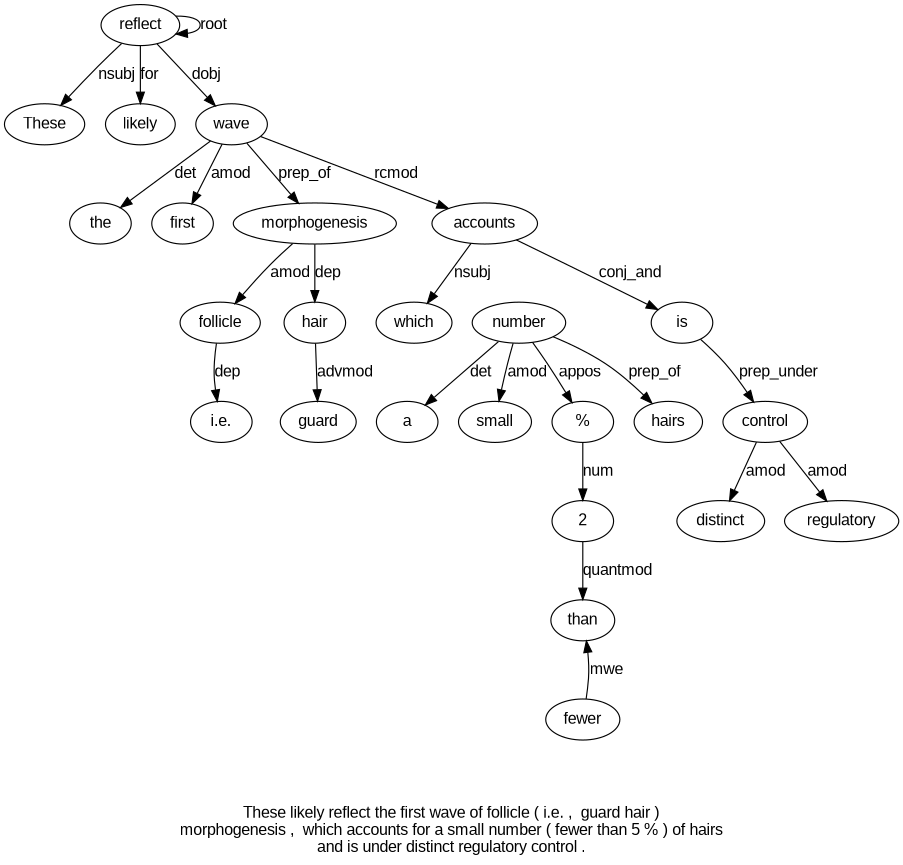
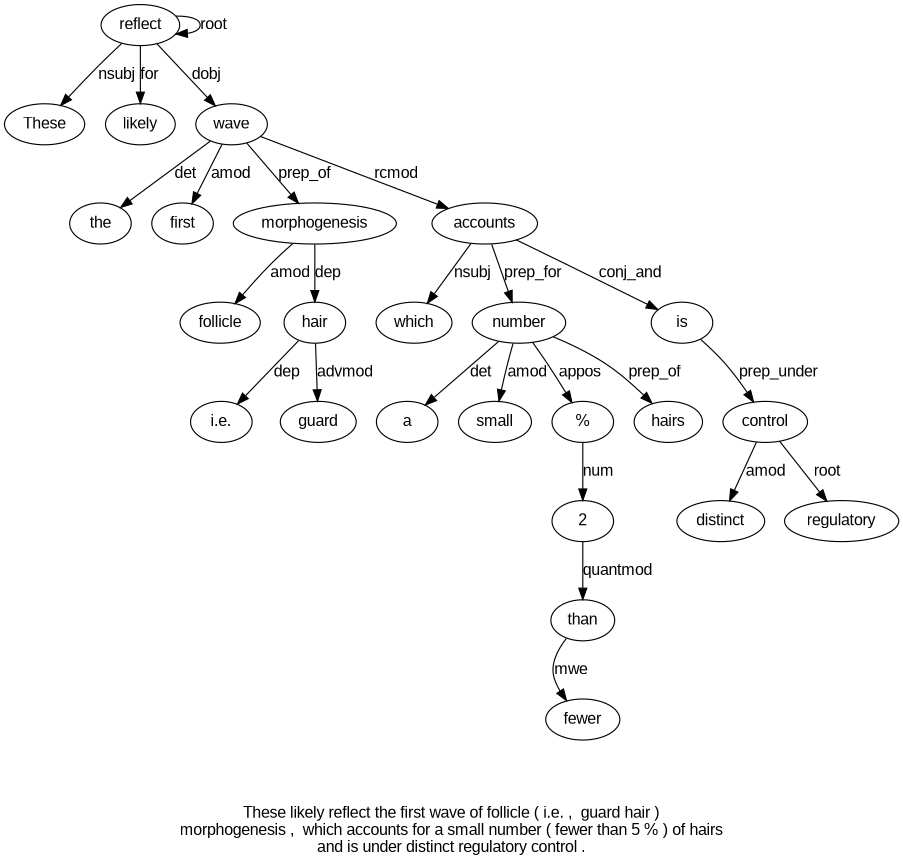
edge "accounts" -> "number": added, label "prep_for"
edge "follicle" -> "i.e.": now "hair" -> "i.e."
edge "control" -> "regulatory": label "amod" -> "root"
edge "fewer" -> "than": reversed
